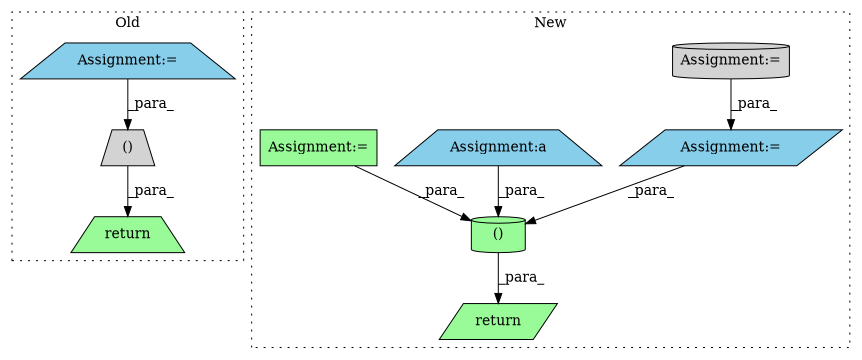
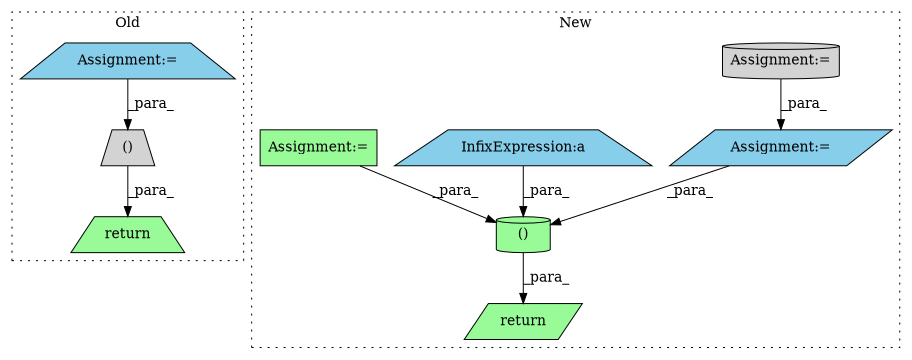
node "Assignment:a": label "Assignment:a" -> "InfixExpression:a"
